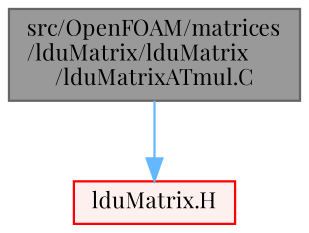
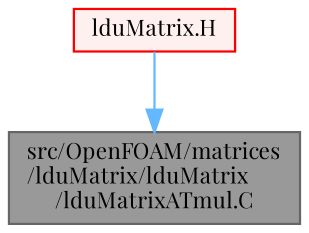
edge "src/OpenFOAM/matrices /lduMatrix/lduMatrix /lduMatrixATmul.C" -> "lduMatrix.H": reversed
